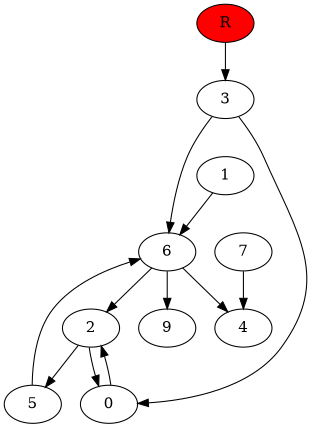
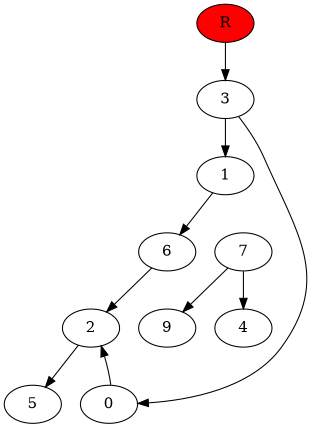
edge "3" -> "6": now "3" -> "1"
edge "6" -> "9": now "7" -> "9"
edge "6" -> "4": removed
edge "5" -> "6": removed
edge "2" -> "0": removed
